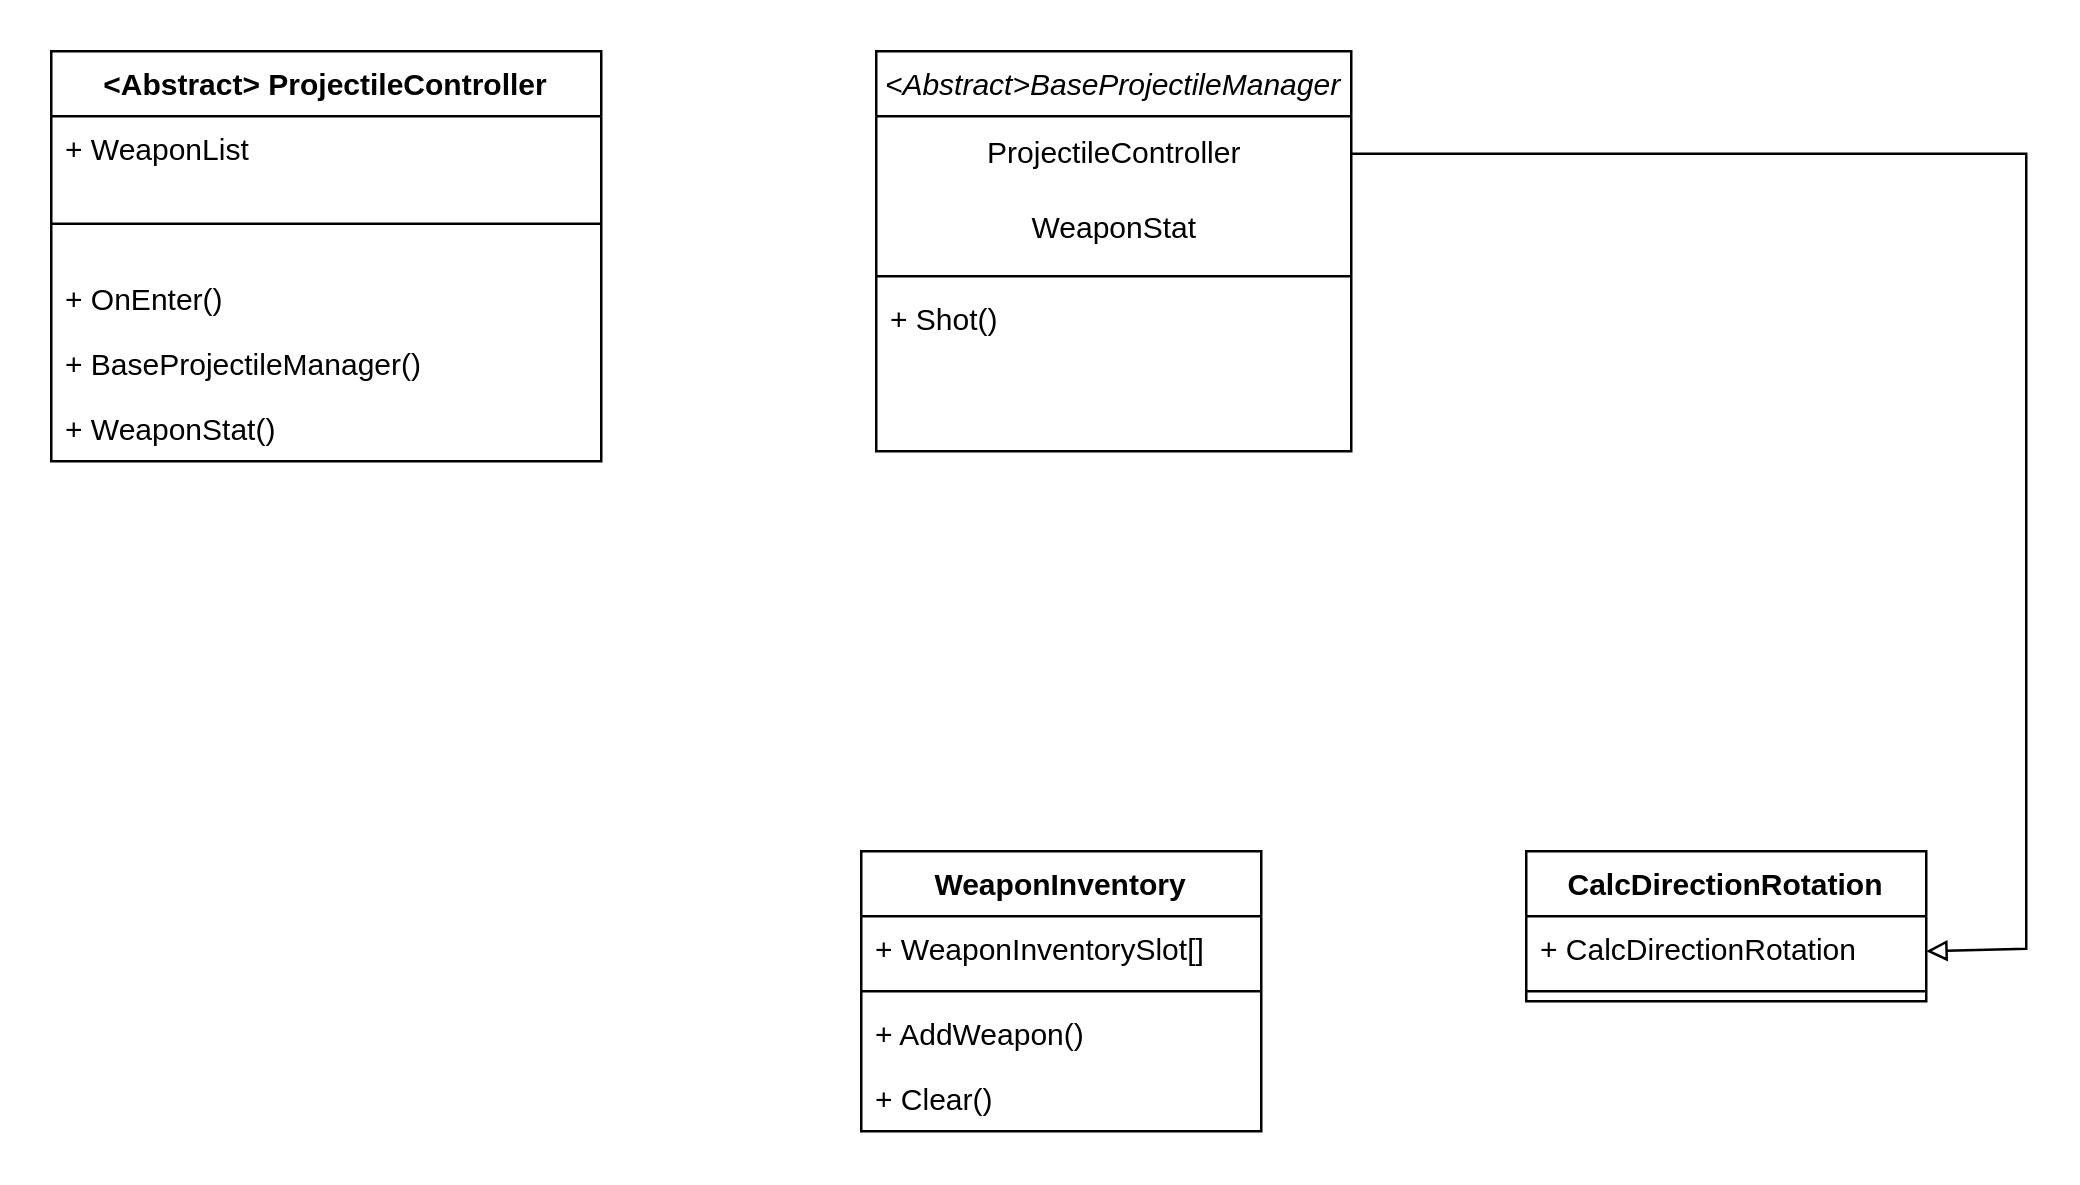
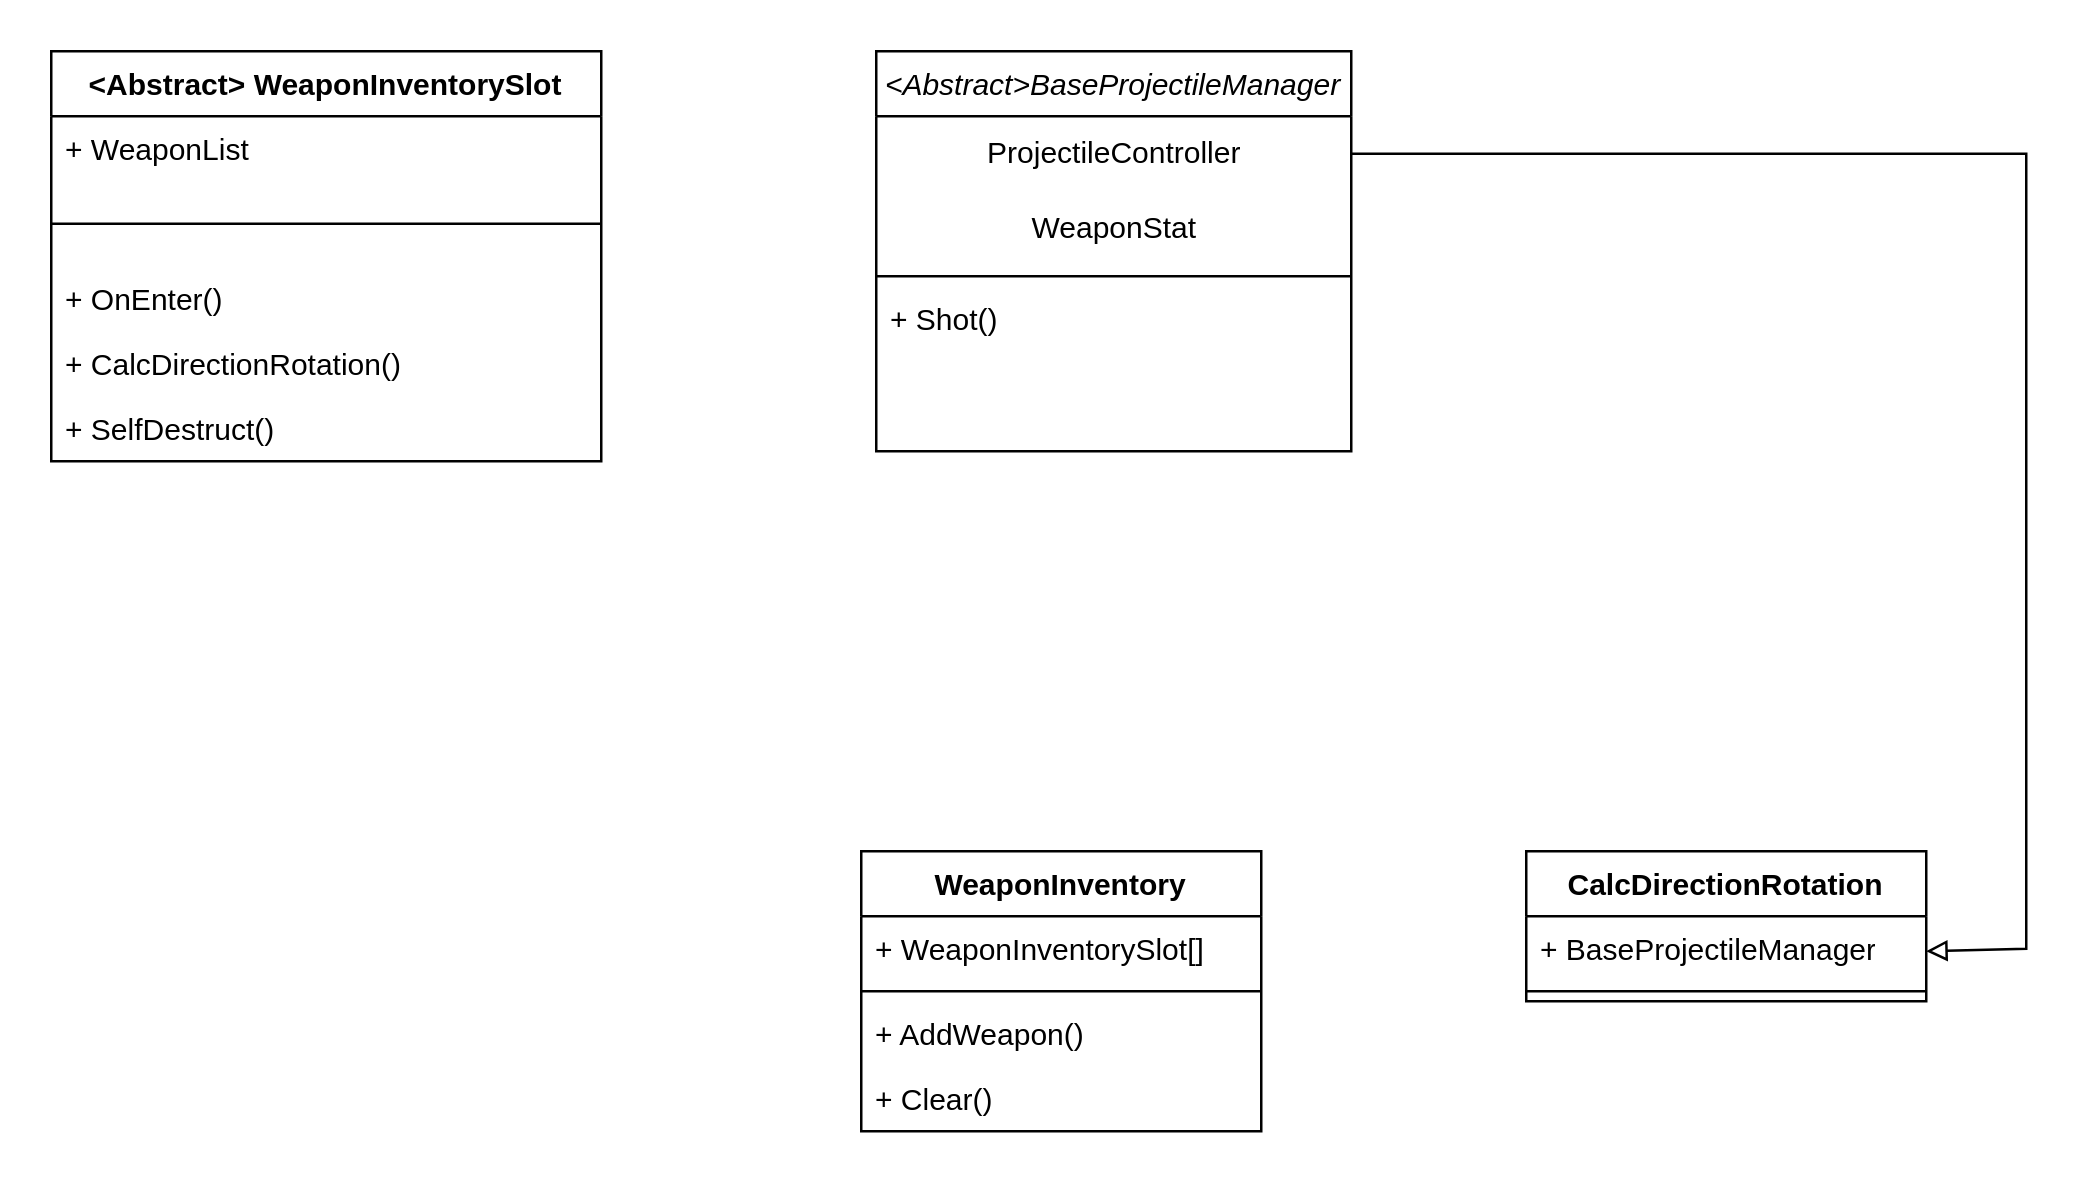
node "<Abstract> ProjectileController": label "<Abstract> ProjectileController" -> "<Abstract> WeaponInventorySlot"
node "+ BaseProjectileManager()": label "+ BaseProjectileManager()" -> "+ CalcDirectionRotation()"
node "+ WeaponStat()": label "+ WeaponStat()" -> "+ SelfDestruct()"
node "+ CalcDirectionRotation": label "+ CalcDirectionRotation" -> "+ BaseProjectileManager"
